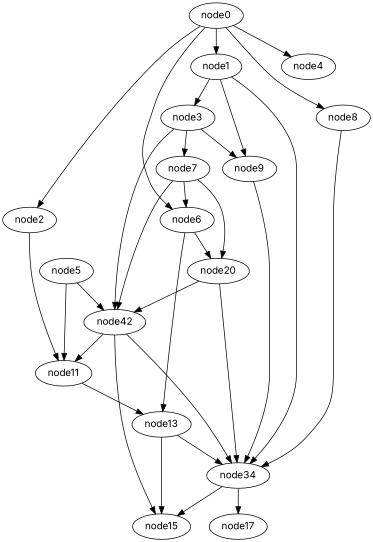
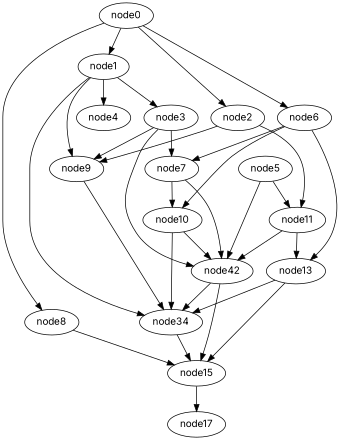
edge "node0" -> "node4": now "node1" -> "node4"
edge "node2" -> "node9": added
edge "node7" -> "node6": reversed
node "node20": label "node20" -> "node10"
edge "node8" -> "node34": now "node8" -> "node15"
edge "node42" -> "node11": reversed
edge "node34" -> "node17": now "node15" -> "node17"
